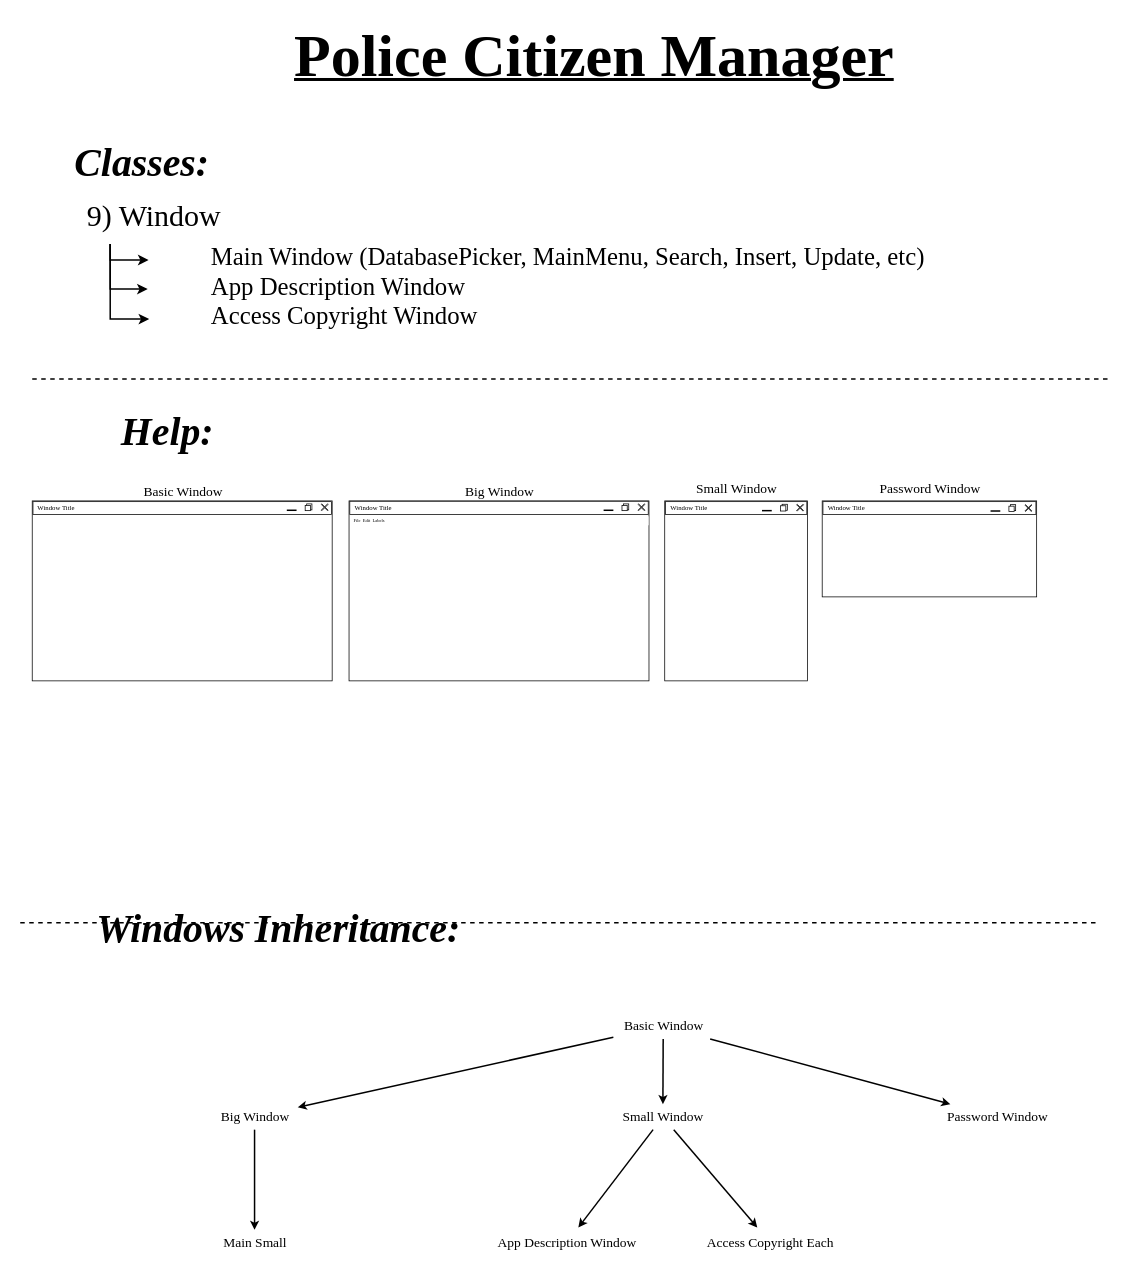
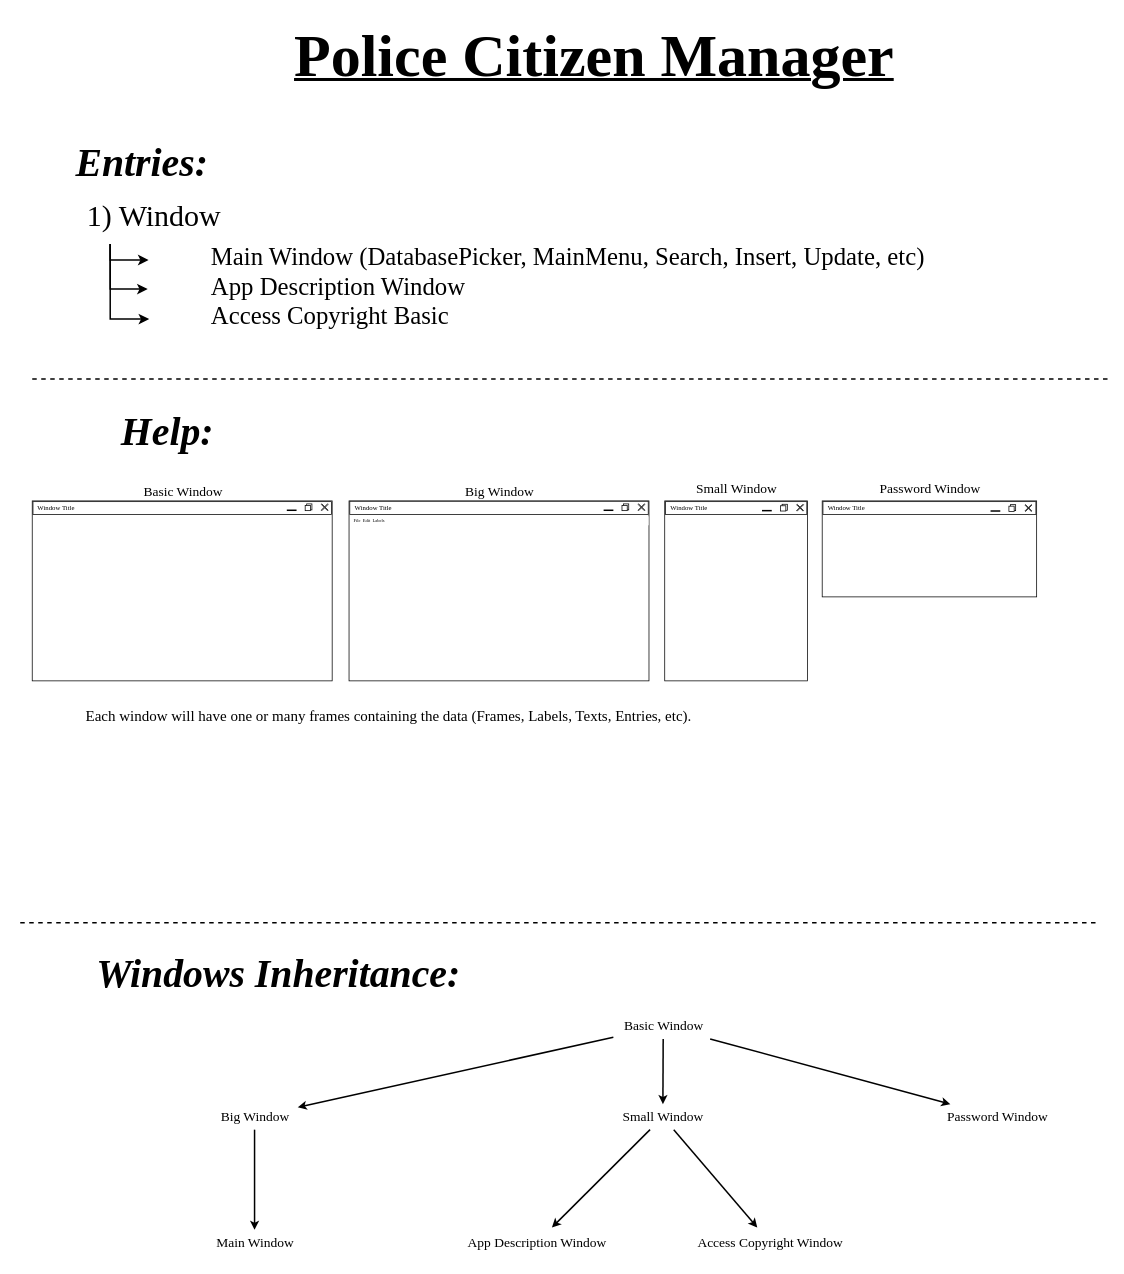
node "Classes:": label "Classes:" -> "Entries:"
node "9) Window": label "9) Window" -> "1) Window"
node "Main Window (DatabasePicker, MainMenu, Search, Insert, Update, etc) App Description Window Access Copyright Window": label "Main Window (DatabasePicker, MainMenu, Search, Insert, Update, etc) App Description Window Access Copyright Window" -> "Main Window (DatabasePicker, MainMenu, Search, Insert, Update, etc) App Description Window Access Copyright Basic"
node "Each window will have one or many frames containing the data (Frames, Labels, Texts, Entries, etc).": added
node "Windows Inheritance:": moved (278, 929) -> (278, 974)
node "Main Small": label "Main Small" -> "Main Window"
node "App Description Window": moved (567, 1243) -> (537, 1243)
node "Access Copyright Each": label "Access Copyright Each" -> "Access Copyright Window"
